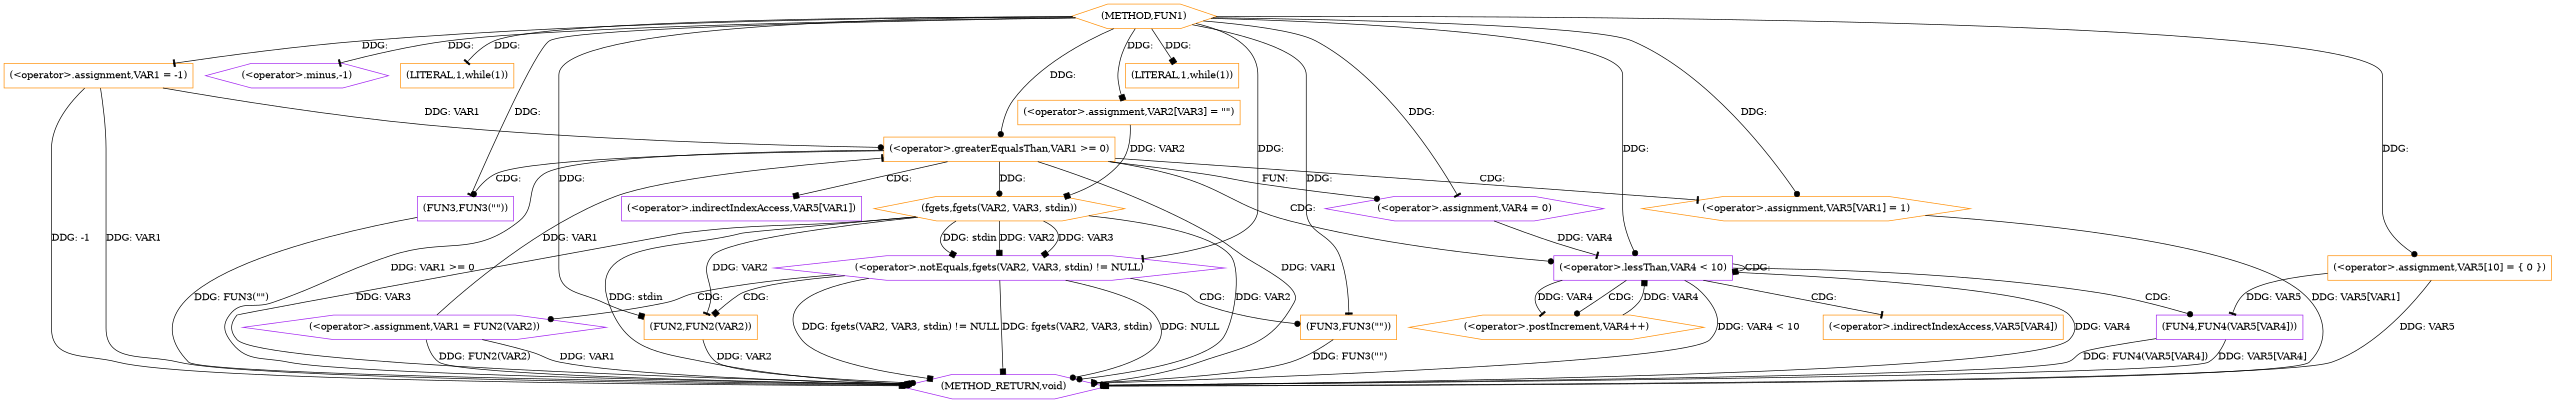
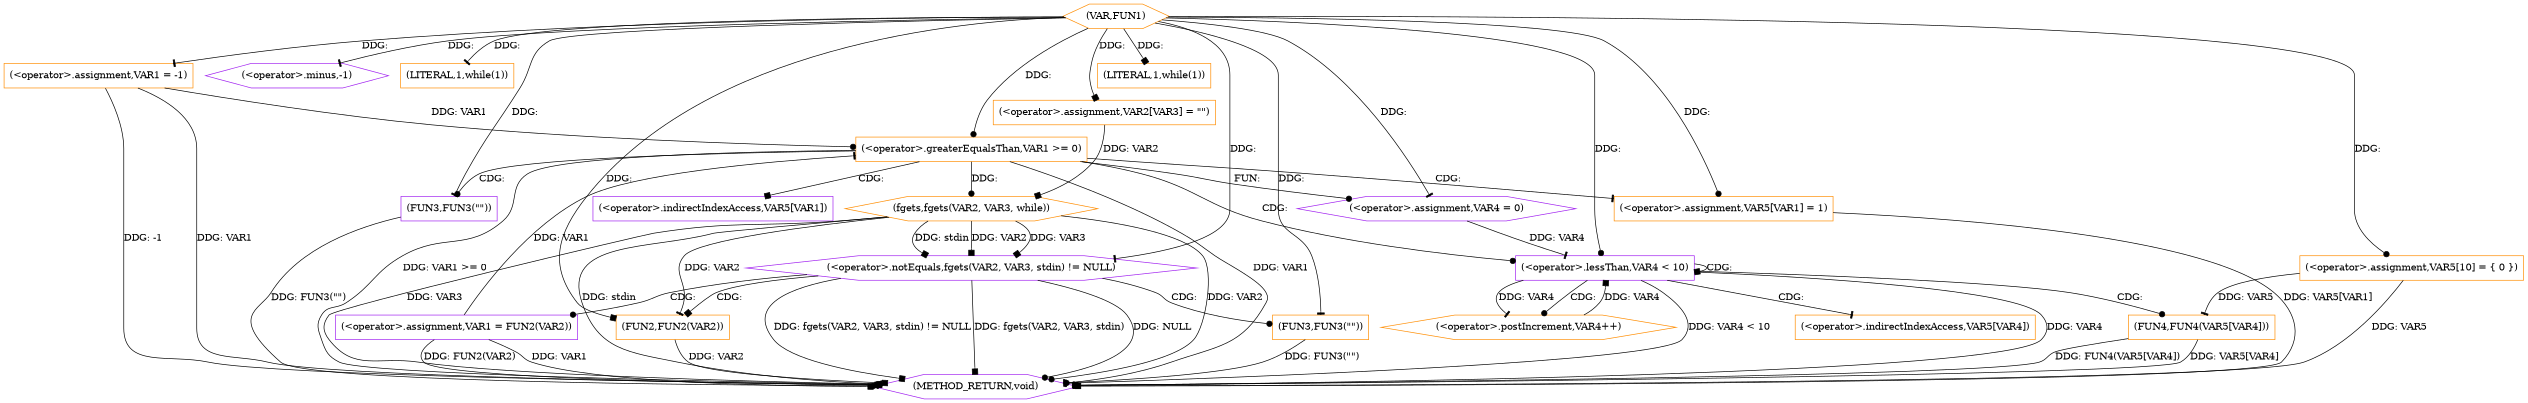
node "(METHOD,FUN1)": label "(METHOD,FUN1)" -> "(VAR,FUN1)"
node "(fgets,fgets(VAR2, VAR3, stdin))": label "(fgets,fgets(VAR2, VAR3, stdin))" -> "(fgets,fgets(VAR2, VAR3, while))"
node "(<operator>.assignment,VAR5[VAR1] = 1)": shape hexagon -> box
node "(<operator>.assignment,VAR1 = FUN2(VAR2))": shape hexagon -> box
node "(FUN4,FUN4(VAR5[VAR4]))": color purple -> darkorange
edge "(FUN2,FUN2(VAR2))" -> "(METHOD_RETURN,void)": arrowhead dot -> box
